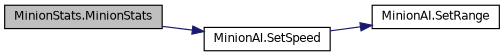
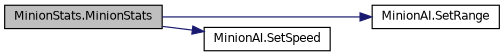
edge "MinionAI.SetSpeed" -> "MinionAI.SetRange": now "MinionStats.MinionStats" -> "MinionAI.SetRange"
